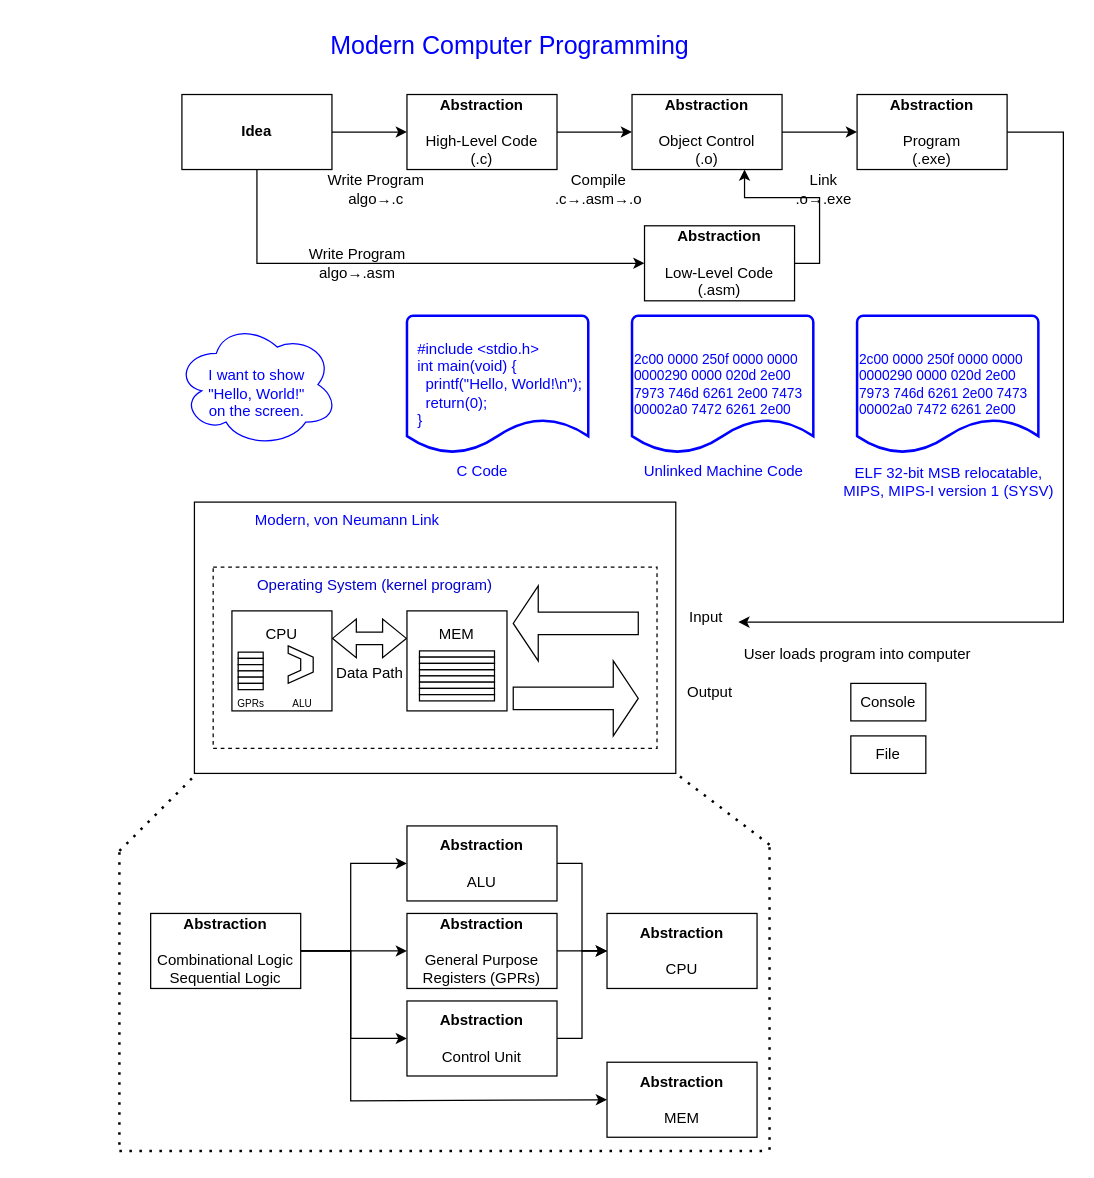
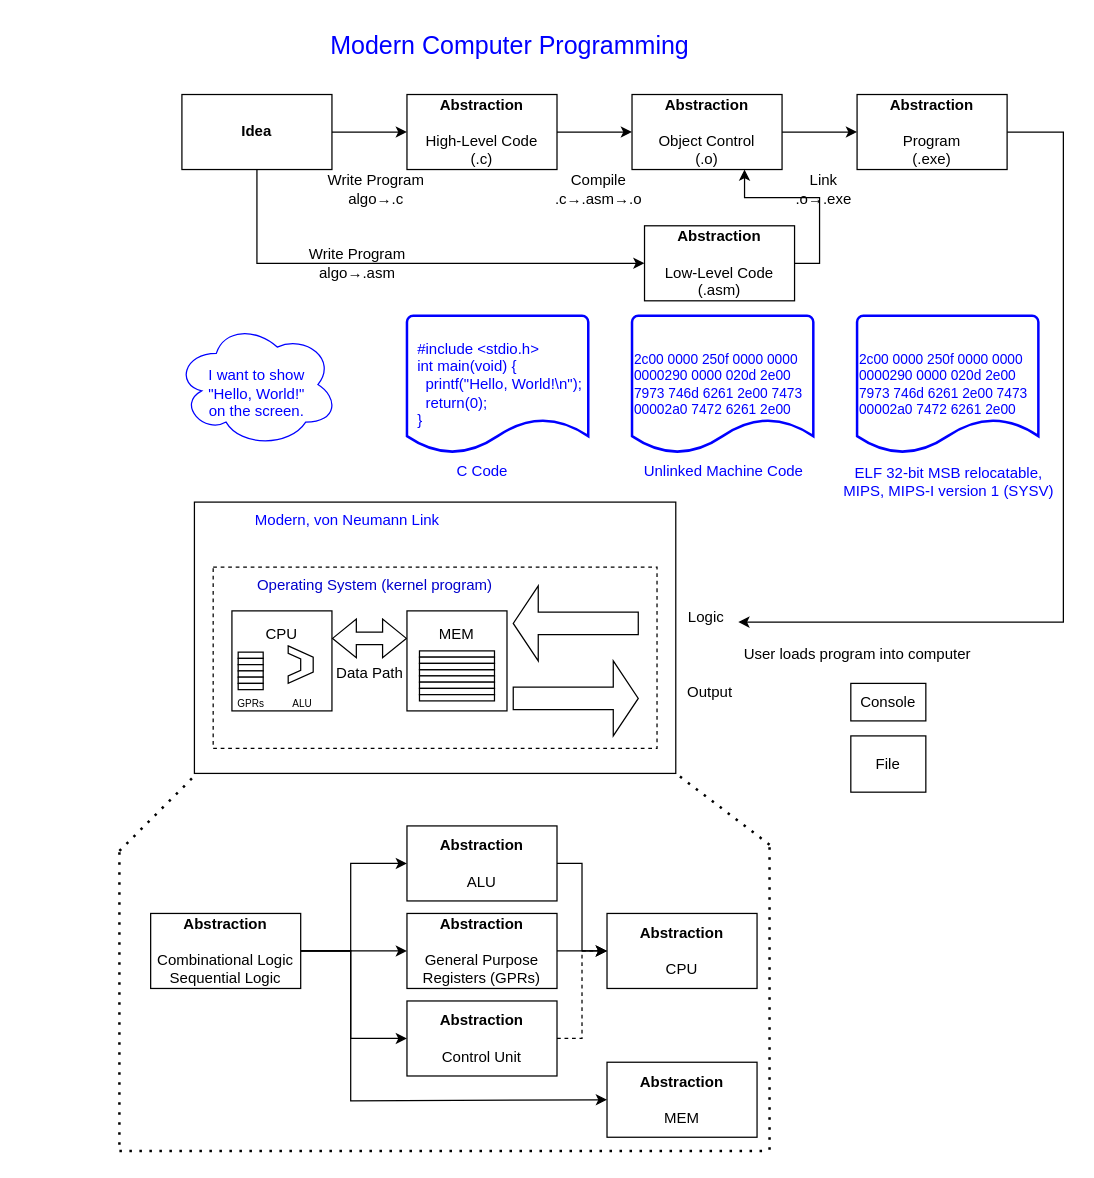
node "Input": label "Input" -> "Logic"
node "File": size 75x38 -> 75x56
edge "Abstraction Control Unit" -> "Abstraction CPU": style solid -> dashed
